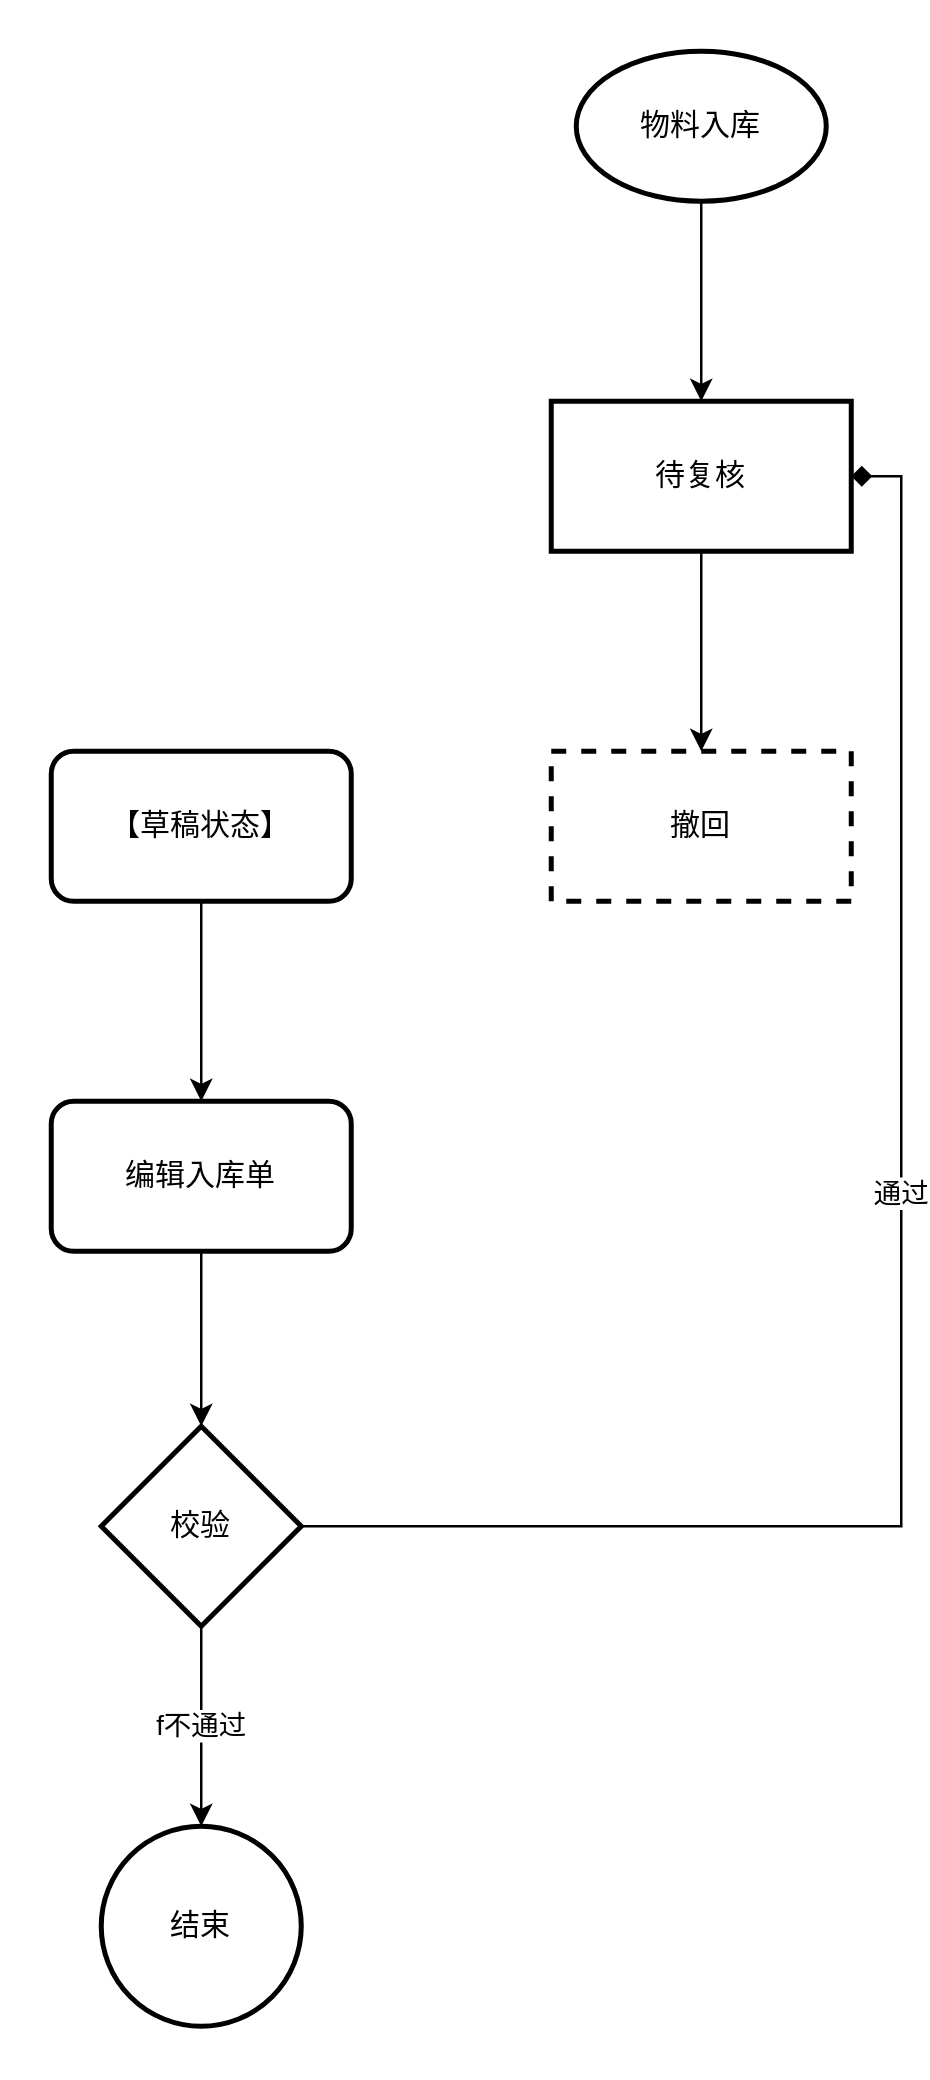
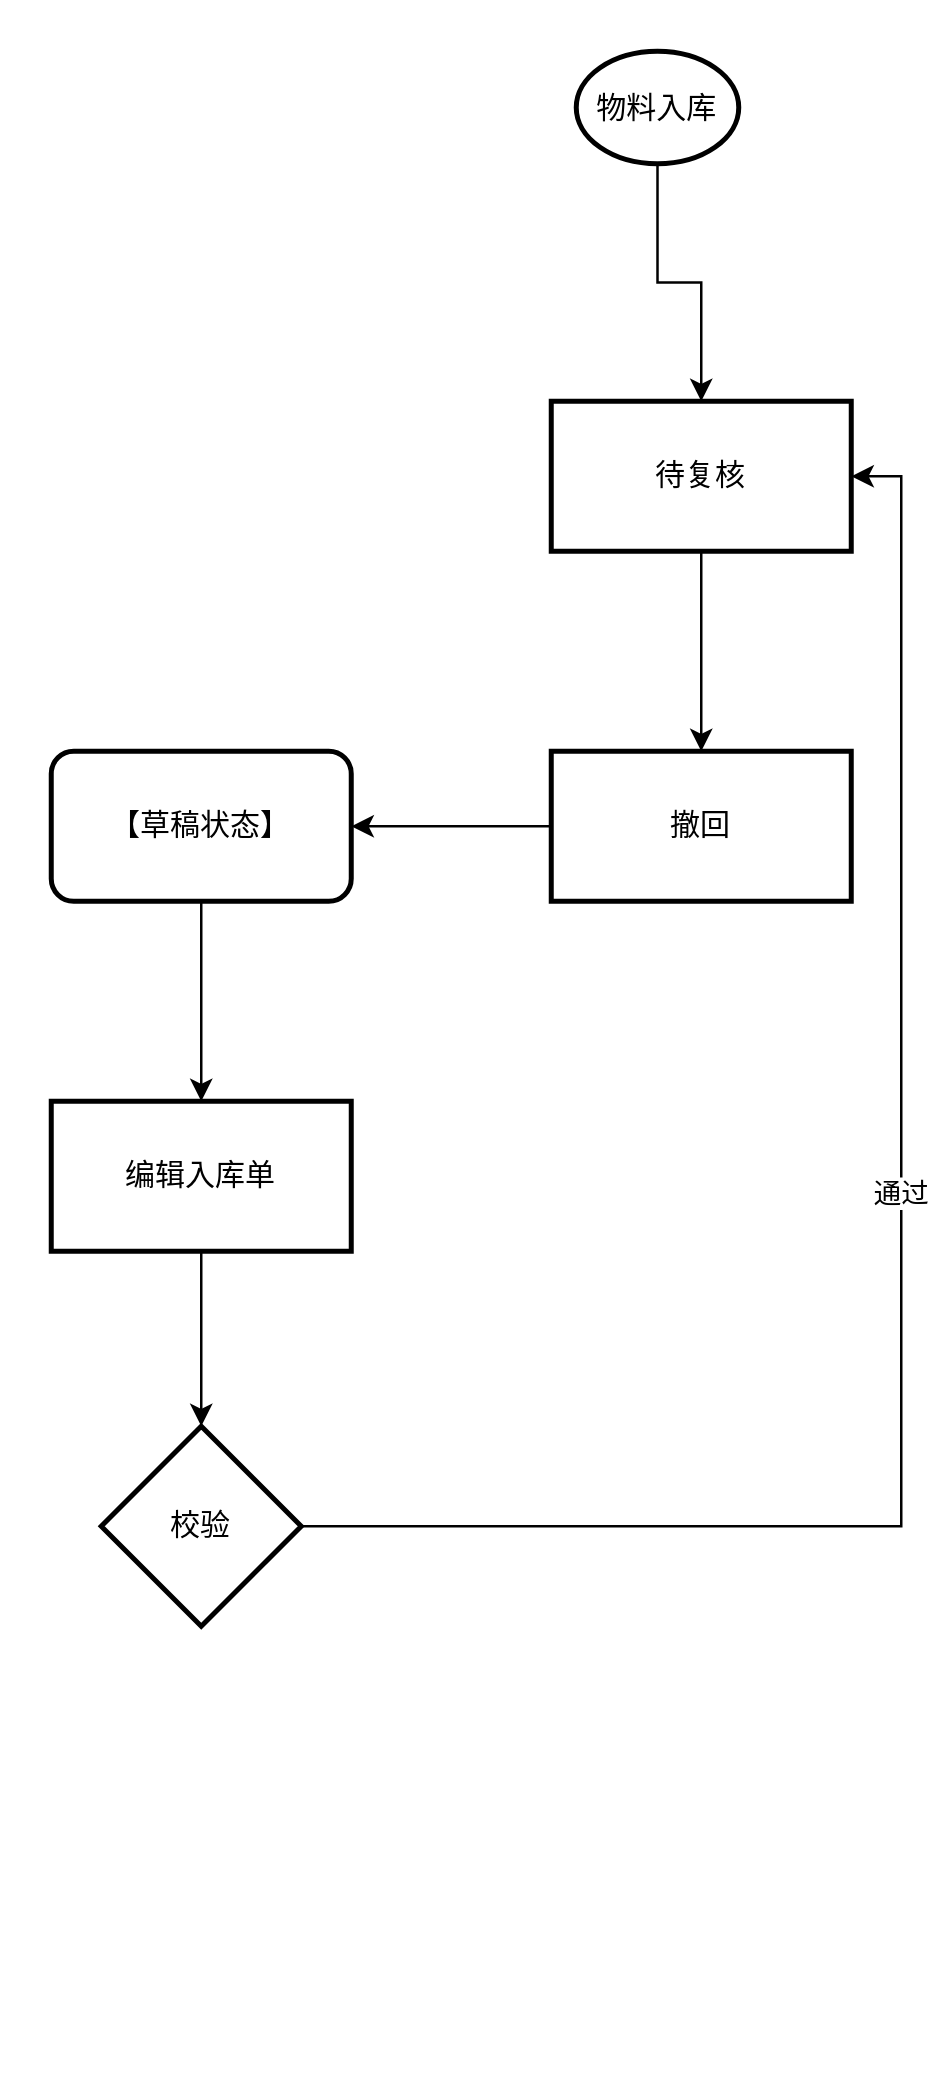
node "物料入库": size 250x150 -> 163x113
edge "校验" -> "待复核": arrowhead diamond -> classic
edge "撤回" -> "【草稿状态】": added
node "撤回": style dashed -> solid
node "编辑入库单": shape rounded rectangle -> rectangle
edge "校验" -> "结束": removed, label "f不通过"
node "结束": removed
